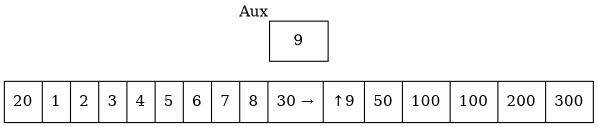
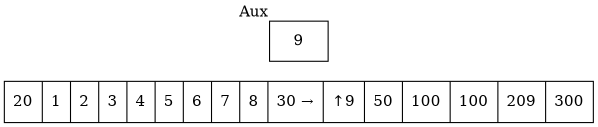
node "20": text "200" -> "209"
